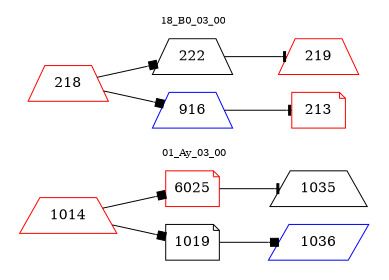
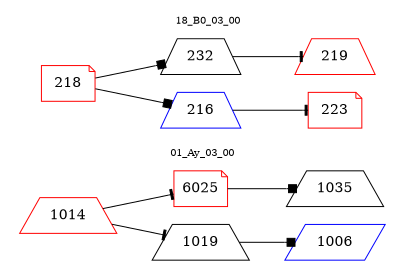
node "222": label "222" -> "232"
node "218": shape trapezium -> note
node "916": label "916" -> "216"
node "213": label "213" -> "223"
edge "6025" -> "1035": arrowhead tee -> box
edge "1014" -> "6025": arrowhead box -> tee
edge "1014" -> "1019": arrowhead box -> tee
node "1019": shape note -> trapezium
node "1036": label "1036" -> "1006"
